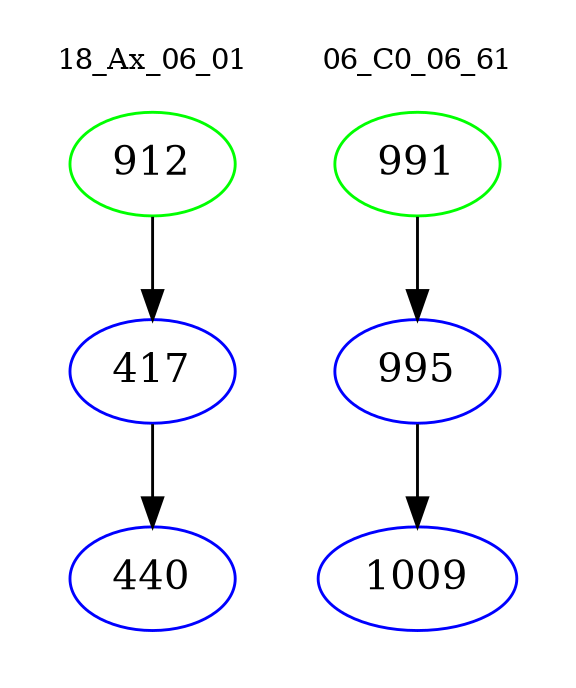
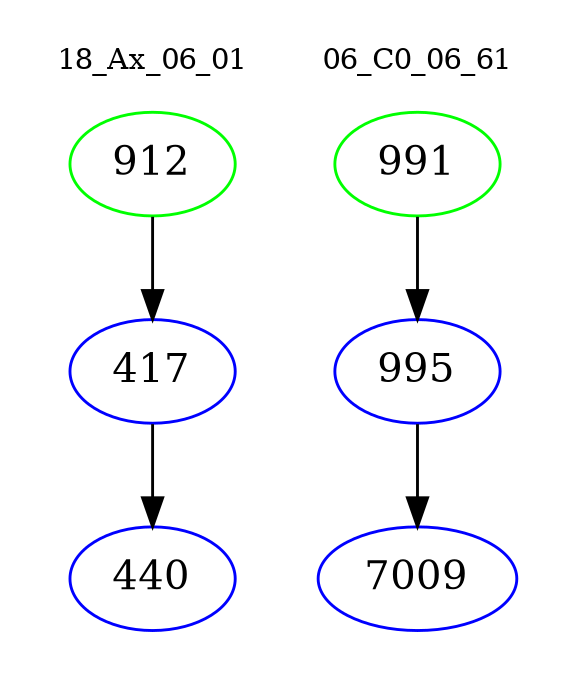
node "1009": label "1009" -> "7009"
